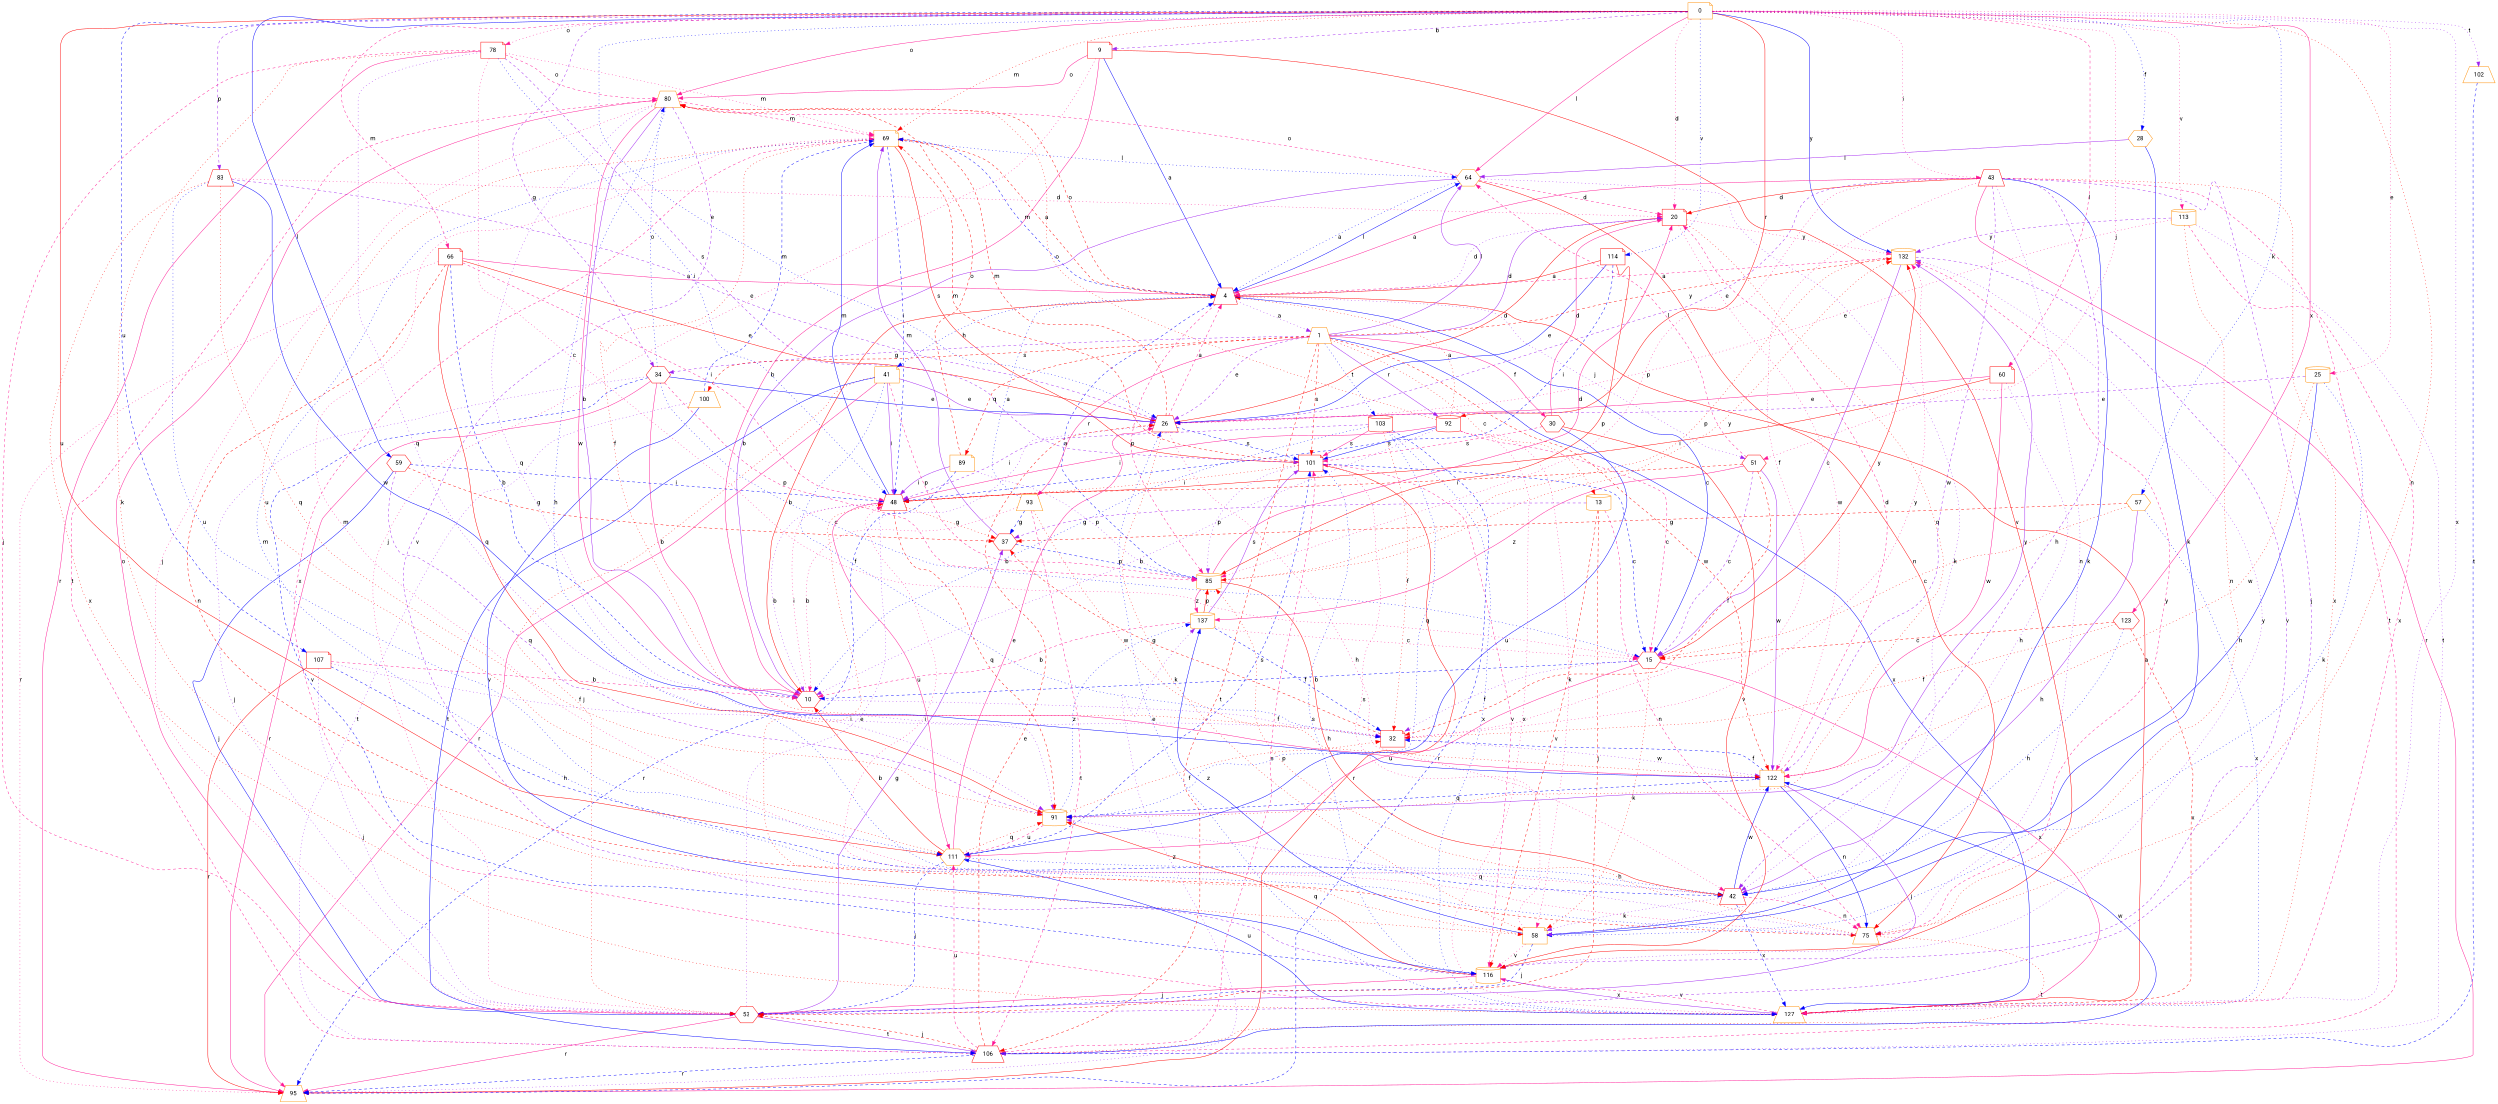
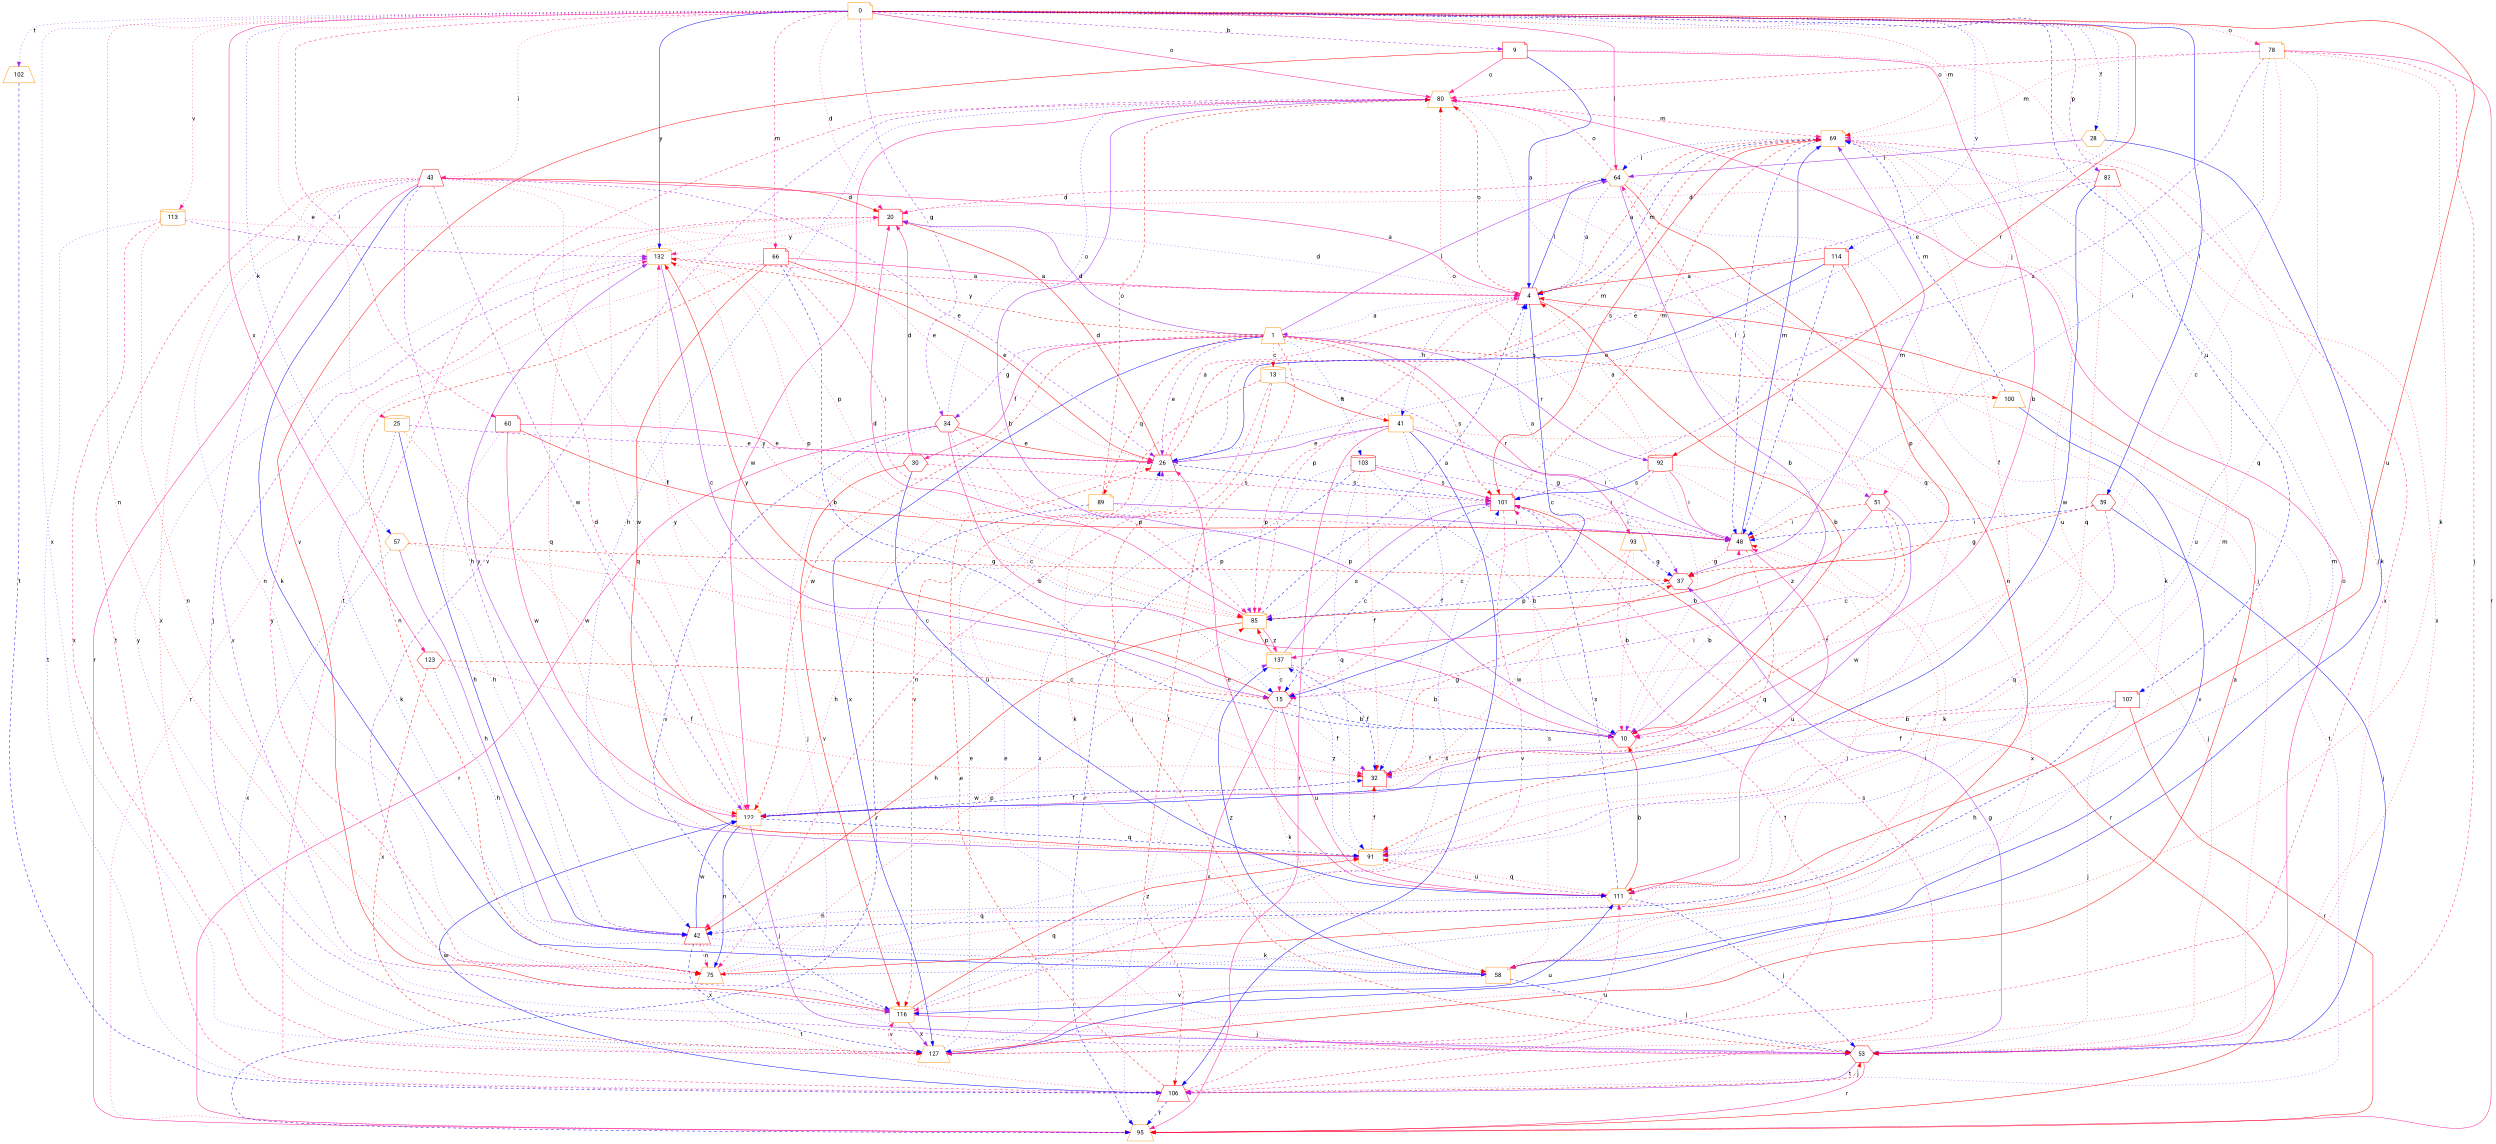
node "78": color red -> darkorange
edge "34" -> "26": color blue -> red
edge "13" -> "41": added, label "h"
